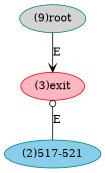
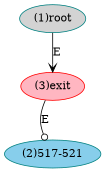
node "(9)root": label "(9)root" -> "(1)root"
edge "(2)517-521" -> "(3)exit": reversed
